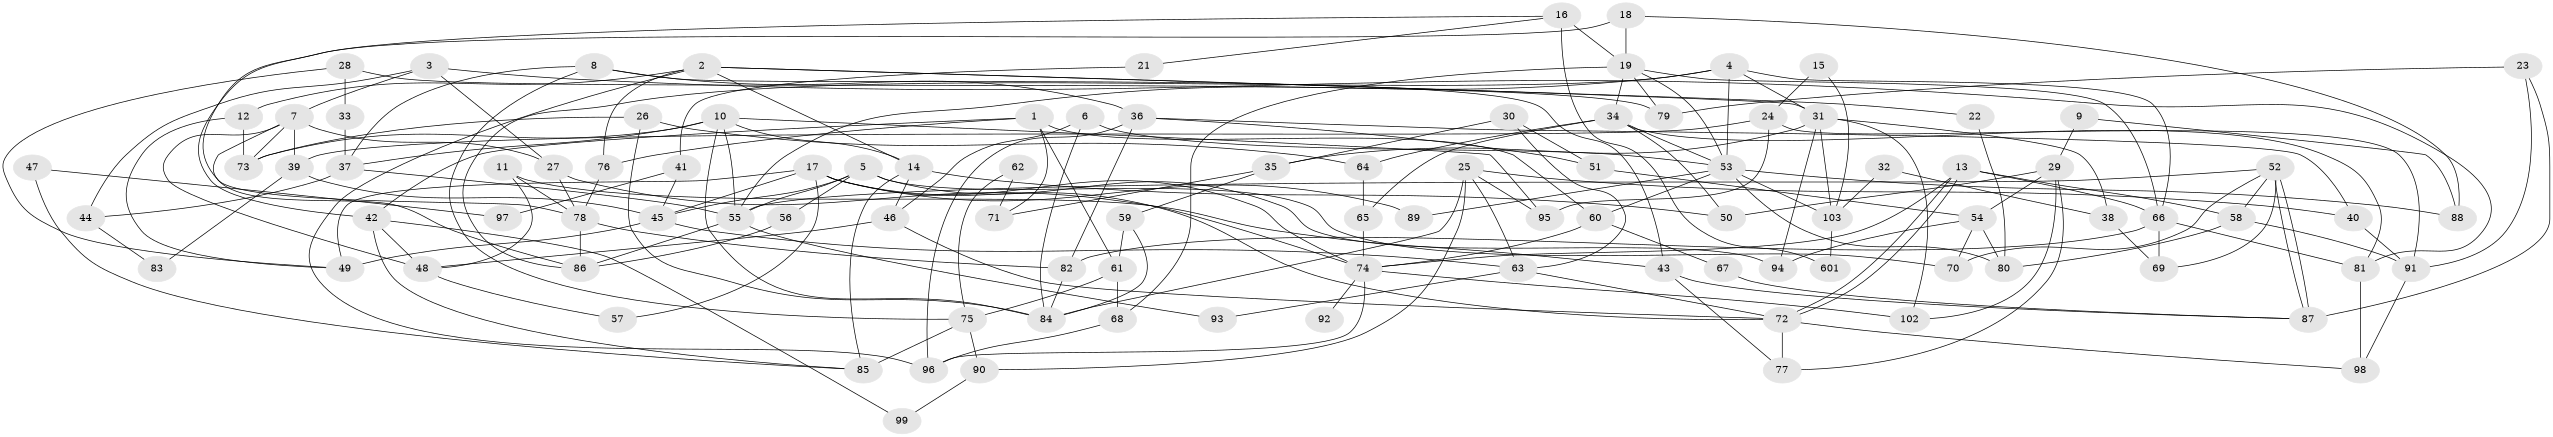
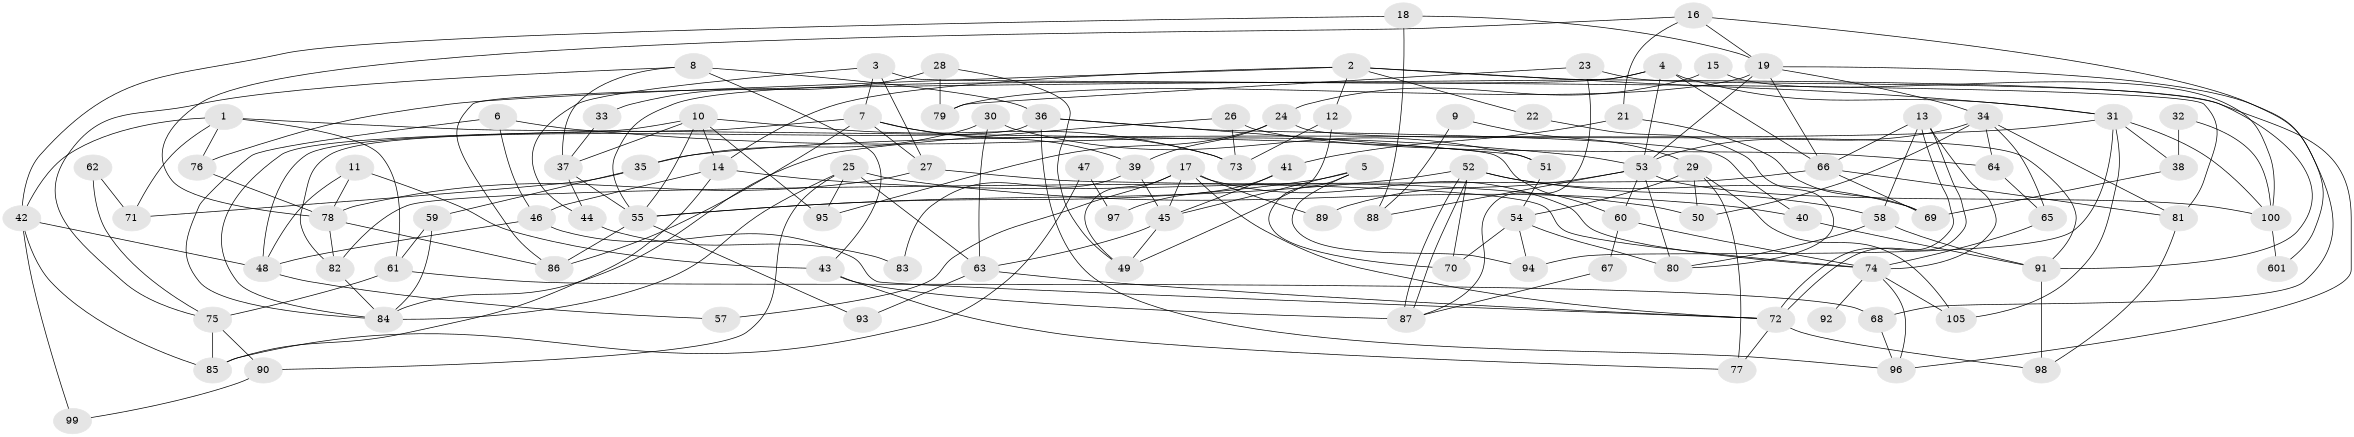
edge "21" -- "69": added
node "56": removed
node "103": label "103" -> "100"
node "102": label "102" -> "105"
